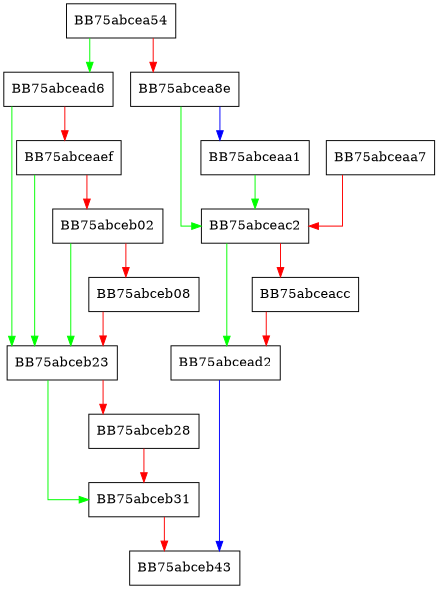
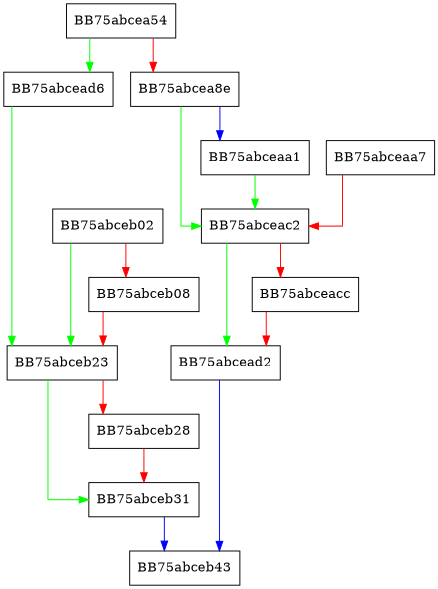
node "BB75abceaef": removed
edge "BB75abceb31" -> "BB75abceb43": color red -> blue
